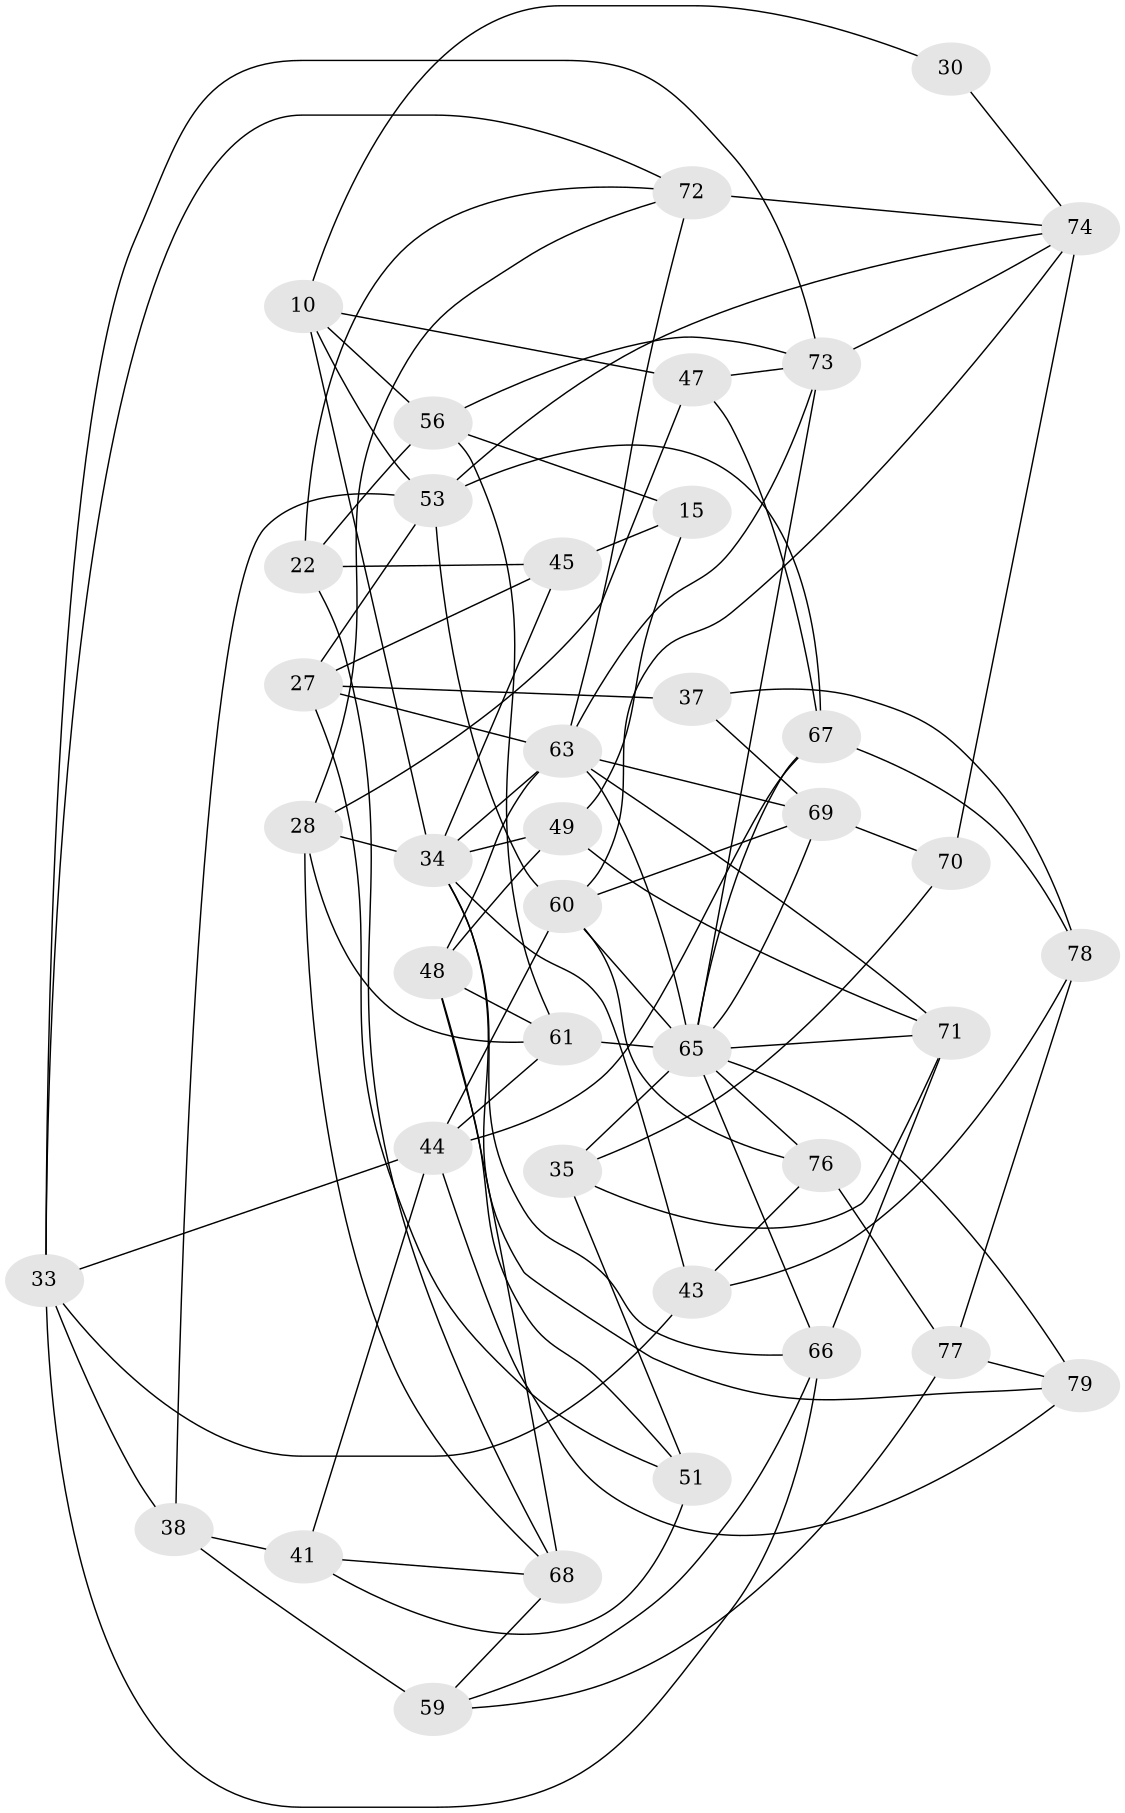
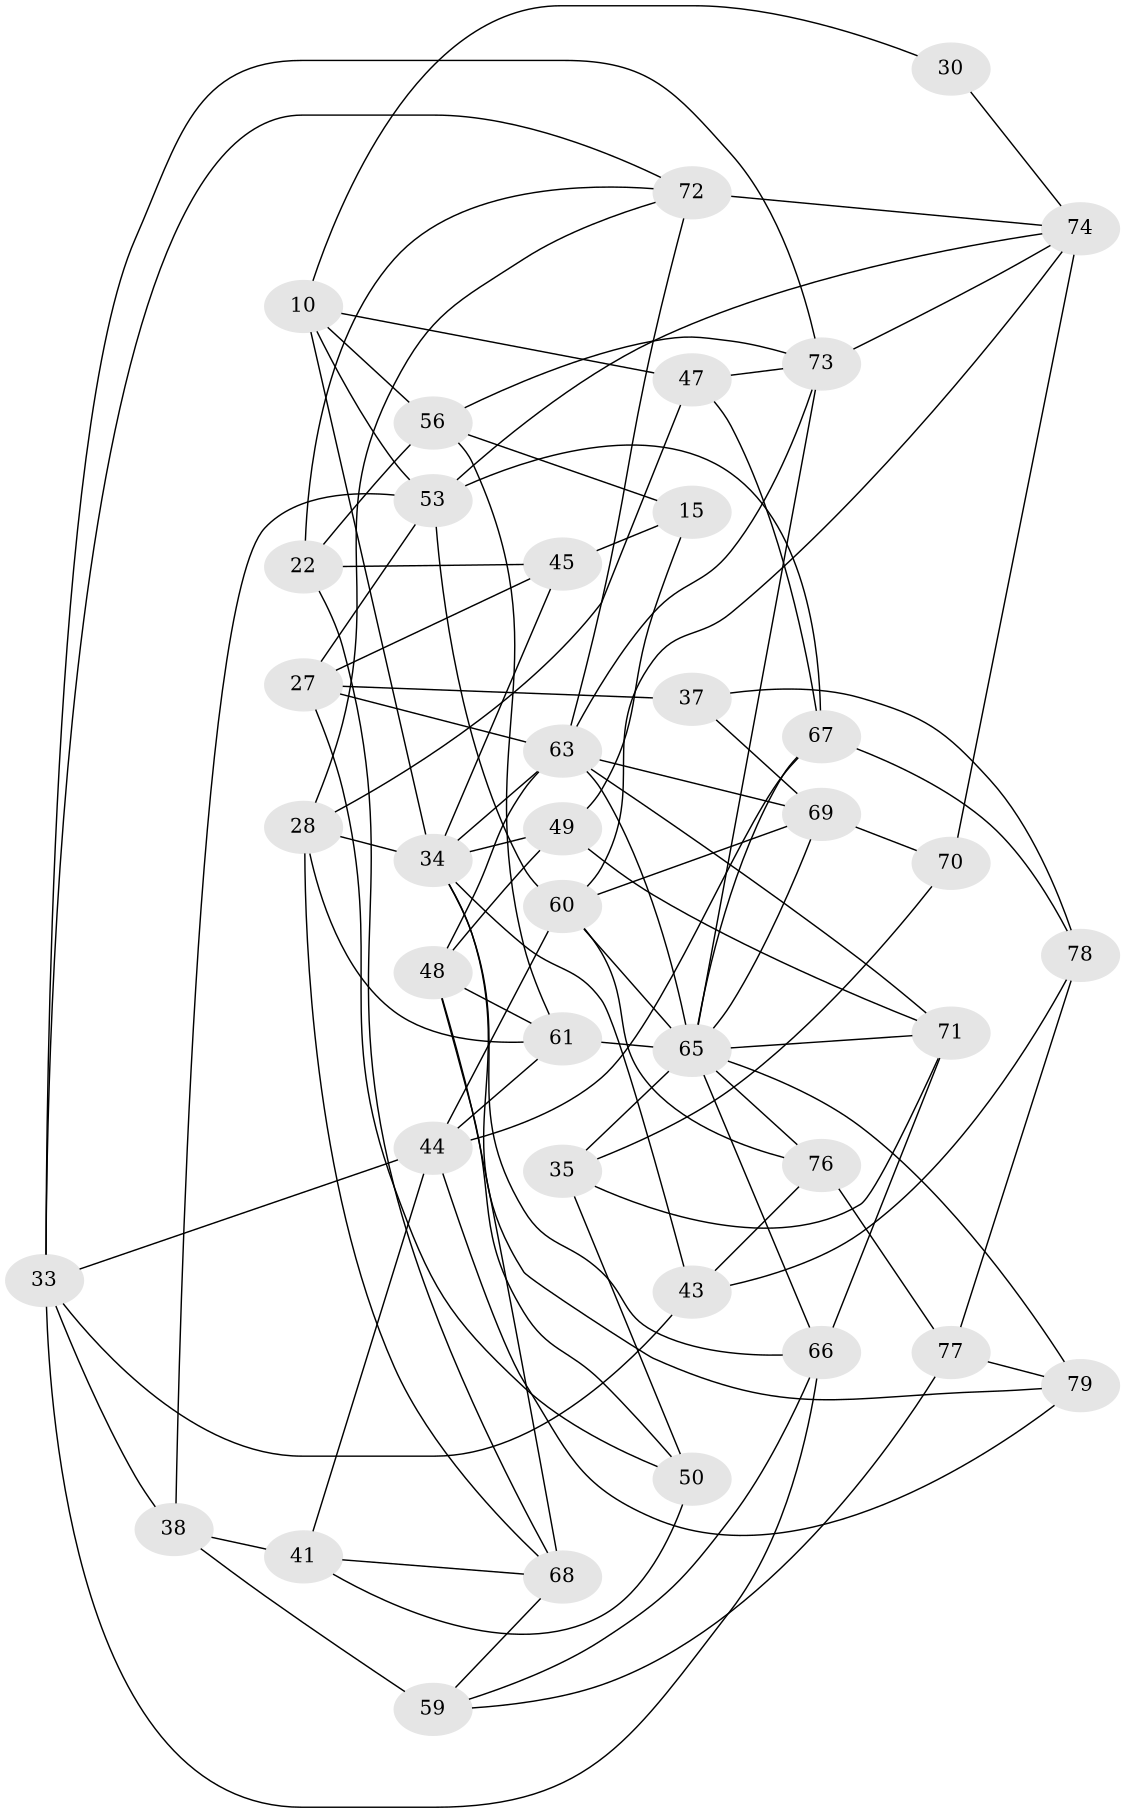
node "51": label "51" -> "50"
